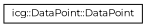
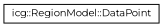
node "icg::DataPoint::DataPoint": label "icg::DataPoint::DataPoint" -> "icg::RegionModel::DataPoint"
